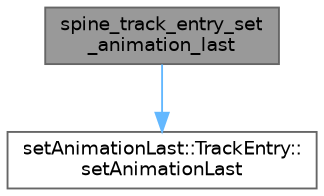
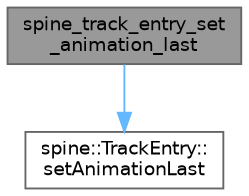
node "setAnimationLast::TrackEntry:: setAnimationLast": label "setAnimationLast::TrackEntry:: setAnimationLast" -> "spine::TrackEntry:: setAnimationLast"
